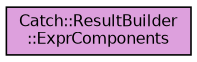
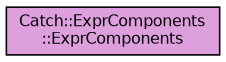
node "Catch::ResultBuilder ::ExprComponents": label "Catch::ResultBuilder ::ExprComponents" -> "Catch::ExprComponents ::ExprComponents"
